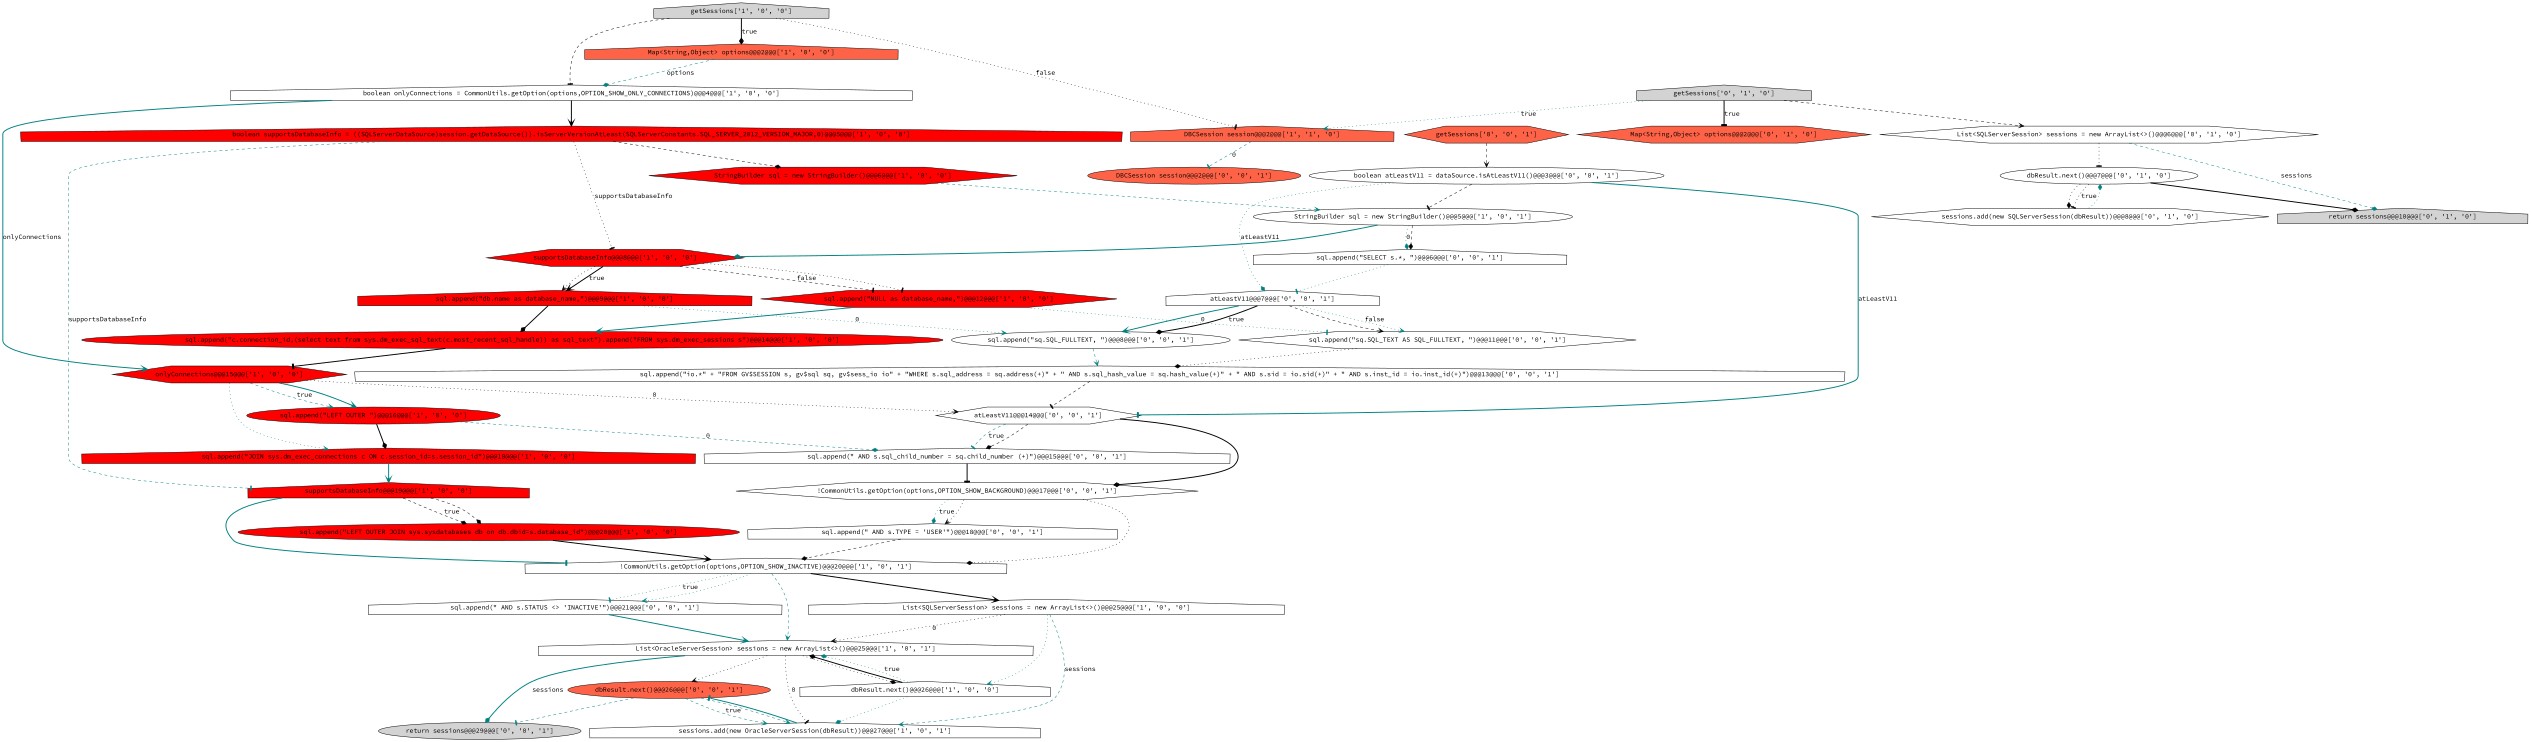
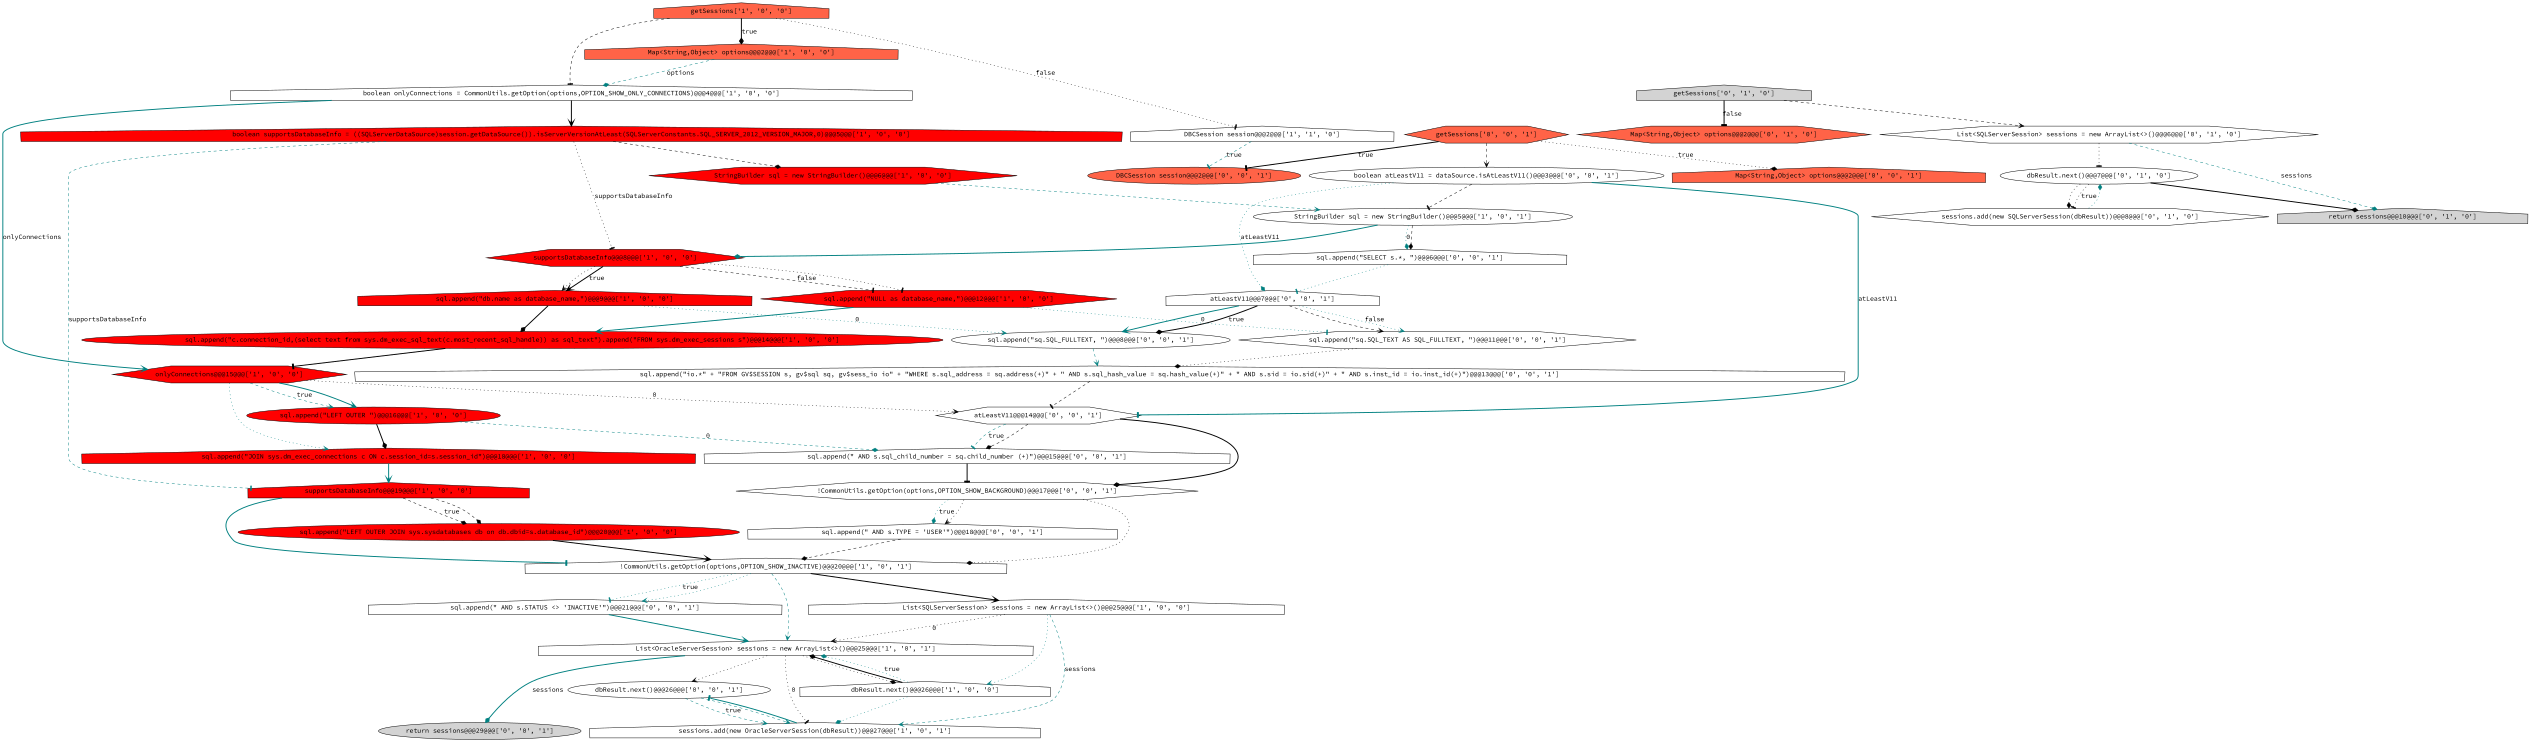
node "getSessions['1', '0', '0']": fillcolor lightgray -> tomato
edge "getSessions['0', '1', '0']" -> "DBCSession session@@@2@@@['1', '1', '0']": removed, label "true"
edge "getSessions['0', '1', '0']" -> "Map<String,Object> options@@@2@@@['0', '1', '0']": label "true" -> "false"
node "DBCSession session@@@2@@@['1', '1', '0']": fillcolor tomato -> white
edge "DBCSession session@@@2@@@['1', '1', '0']" -> "DBCSession session@@@2@@@['0', '0', '1']": label "0" -> "true"
edge "getSessions['0', '0', '1']" -> "DBCSession session@@@2@@@['0', '0', '1']": added, label "true"
node "Map<String,Object> options@@@2@@@['0', '0', '1']": added
node "dbResult.next()@@@26@@@['0', '0', '1']": fillcolor tomato -> white
edge "dbResult.next()@@@26@@@['0', '0', '1']" -> "return sessions@@@29@@@['0', '0', '1']": removed
